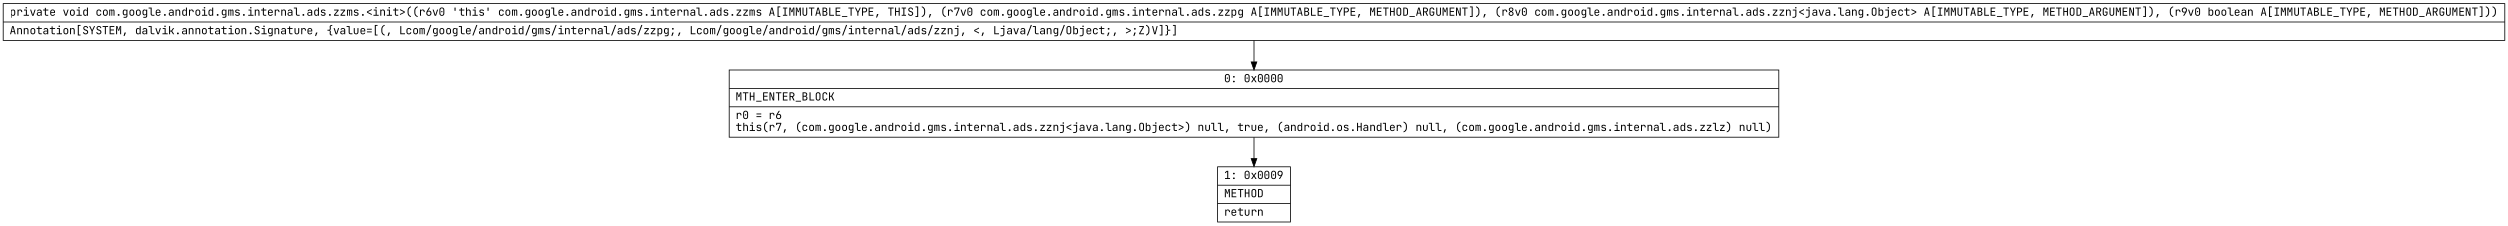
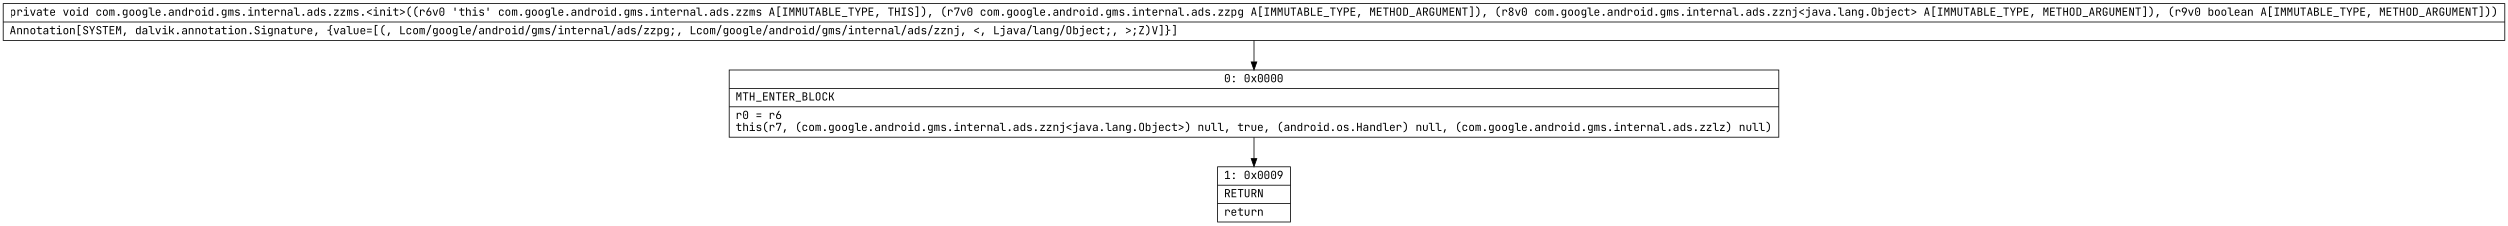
node "1: 0x0009": text "METHOD" -> "RETURN"
